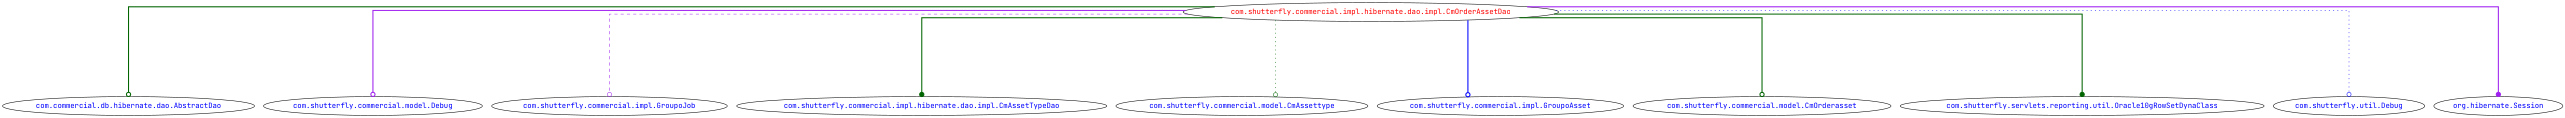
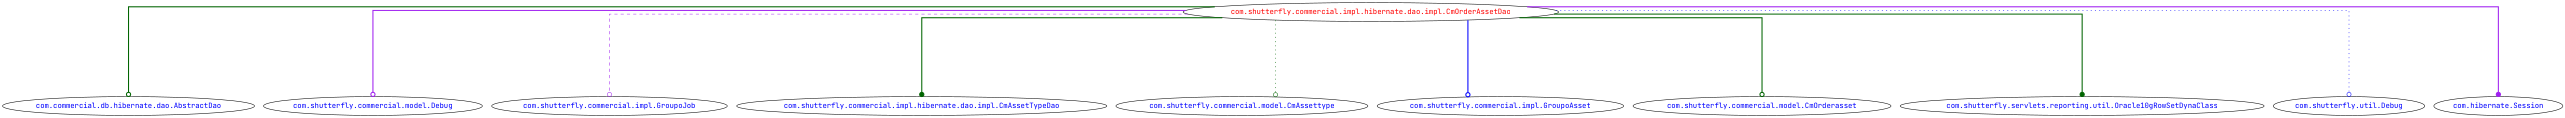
node "org.hibernate.Session": label "org.hibernate.Session" -> "com.hibernate.Session"
